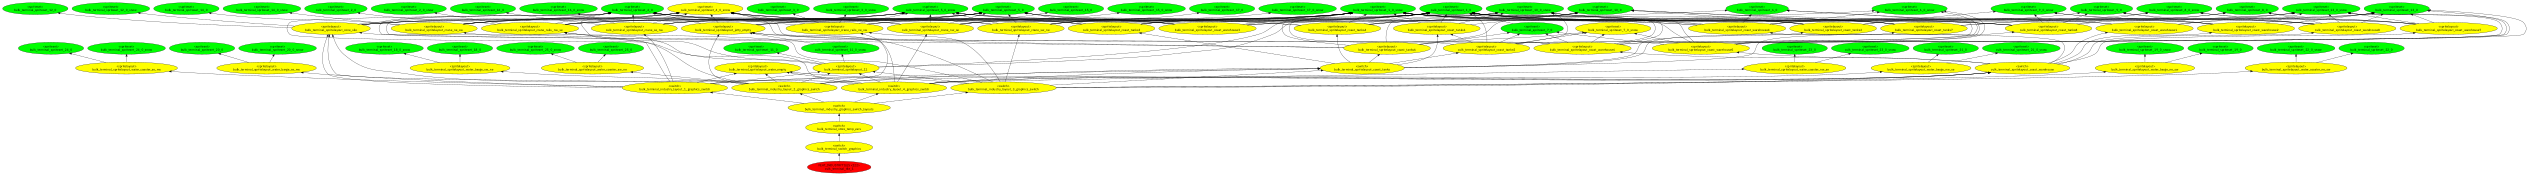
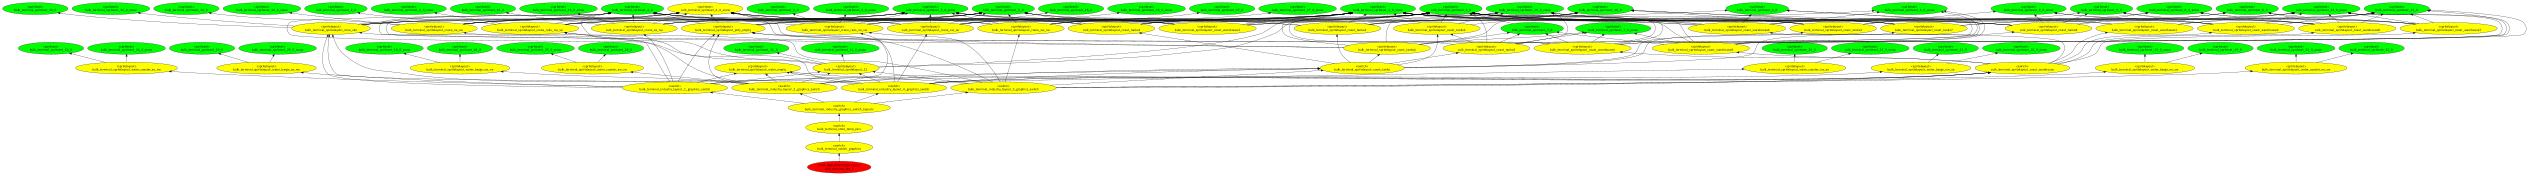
node "<spriteset> bulk_terminal_spriteset_7_0_snow": fillcolor yellow -> green
edge "<spriteset> bulk_terminal_spriteset_11_0_snow" -> "<spritelayout> bulk_terminal_spritelayout_jetty_empty": now "<switch> bulk_terminal_industry_layout_1_graphics_switch" -> "<spritelayout> bulk_terminal_spritelayout_jetty_empty"
